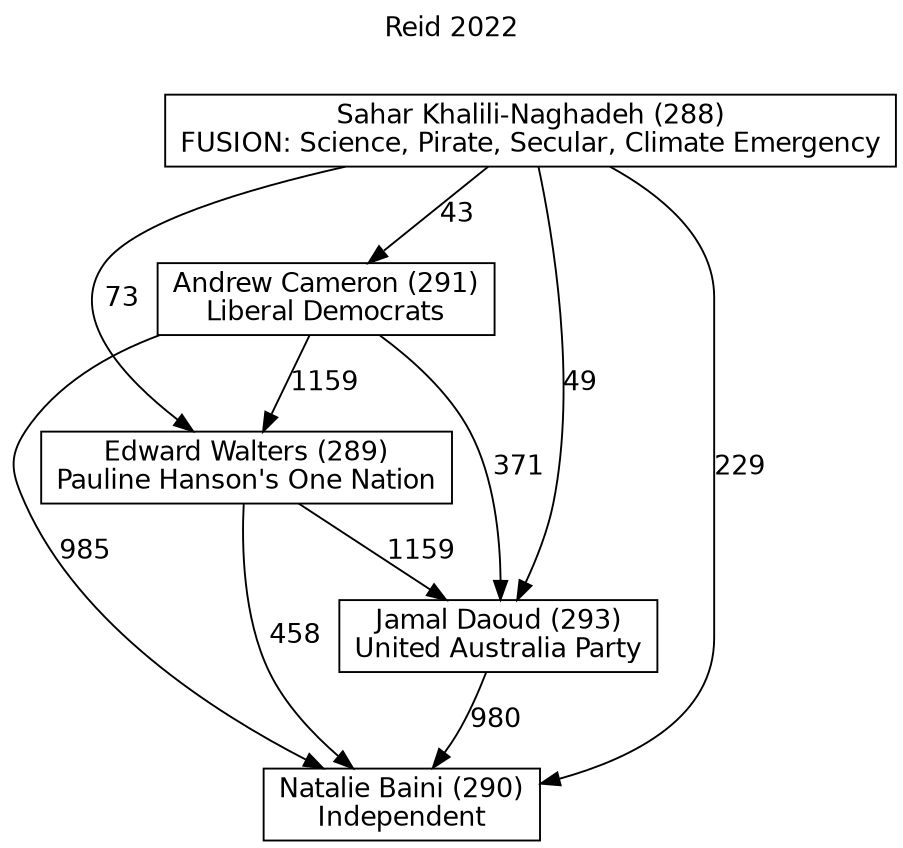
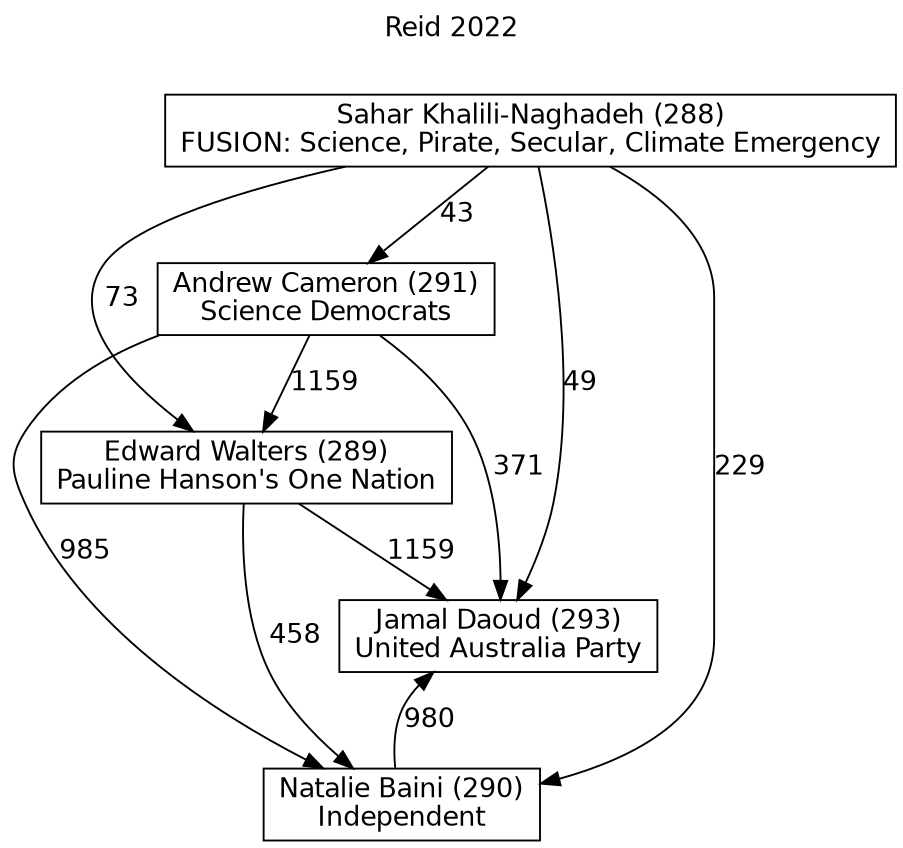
node "Andrew Cameron (291) Liberal Democrats": label "Andrew Cameron (291) Liberal Democrats" -> "Andrew Cameron (291) Science Democrats"
edge "Jamal Daoud (293) United Australia Party" -> "Natalie Baini (290) Independent": reversed
